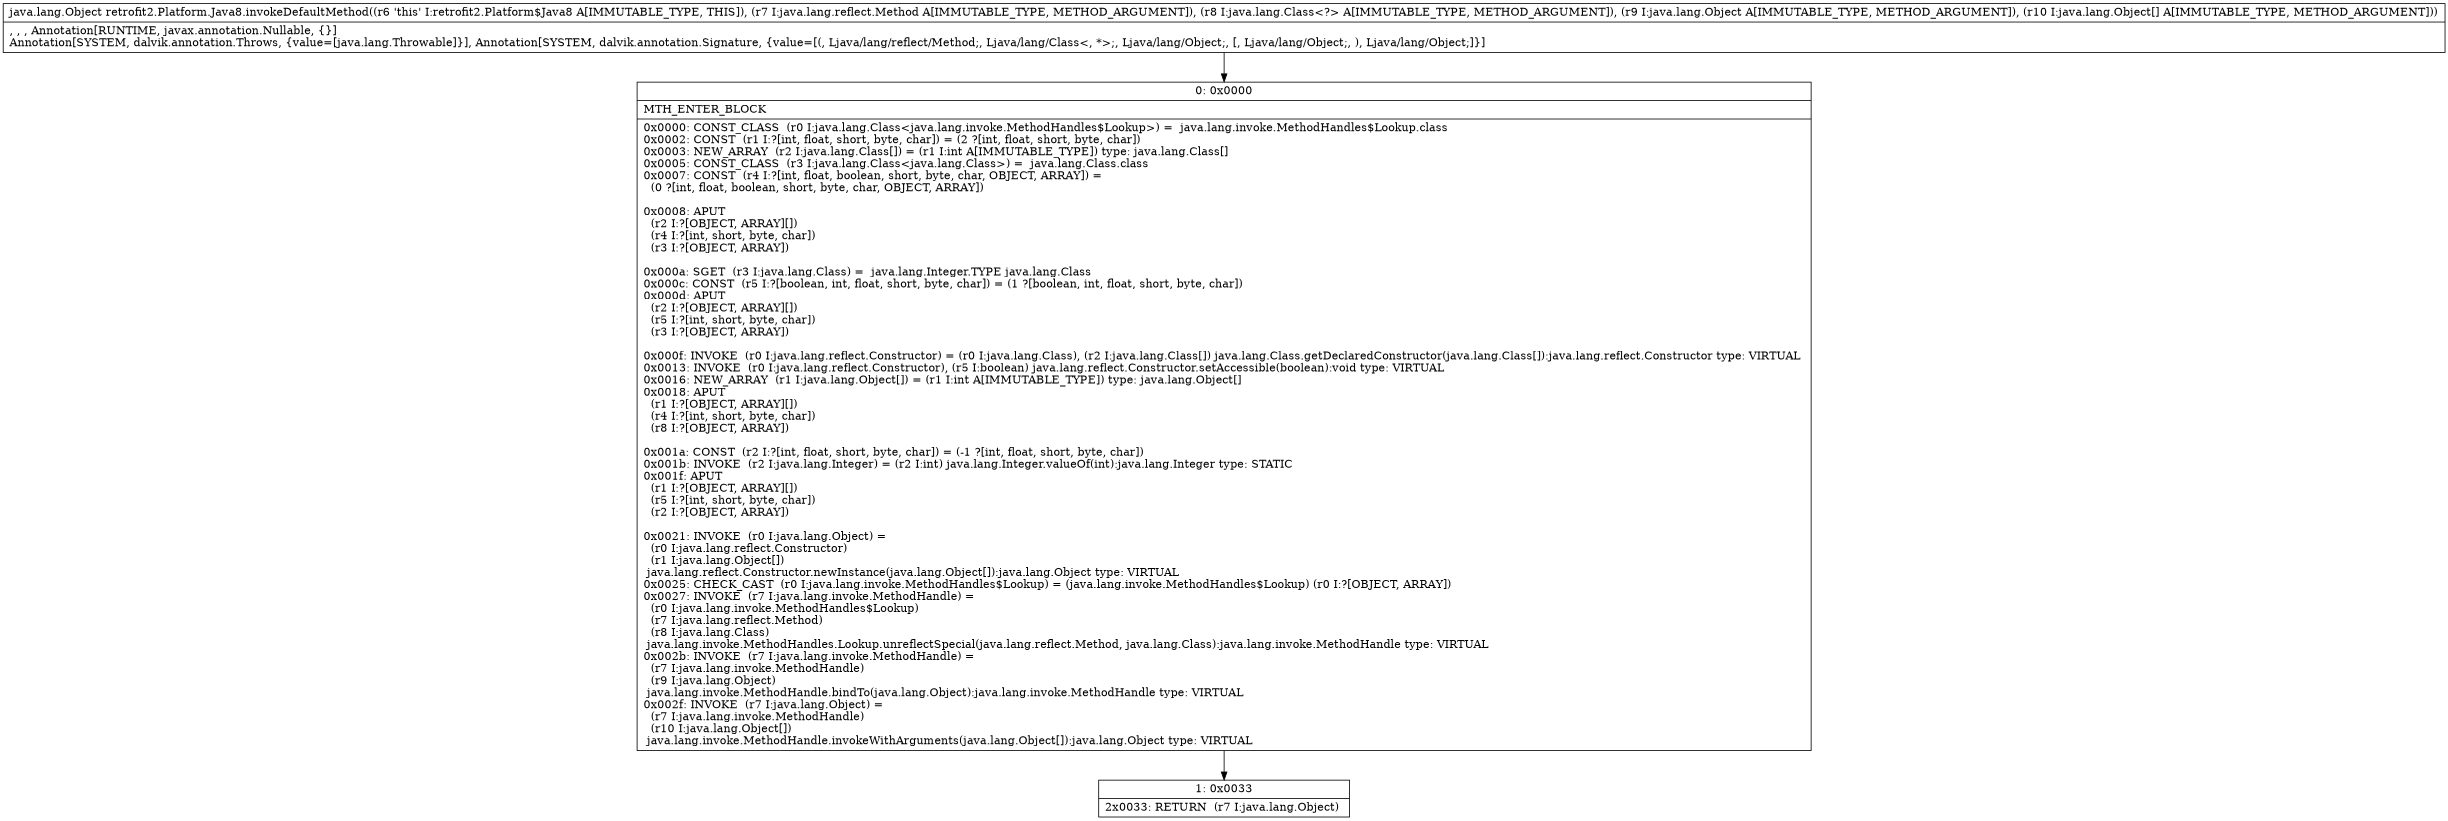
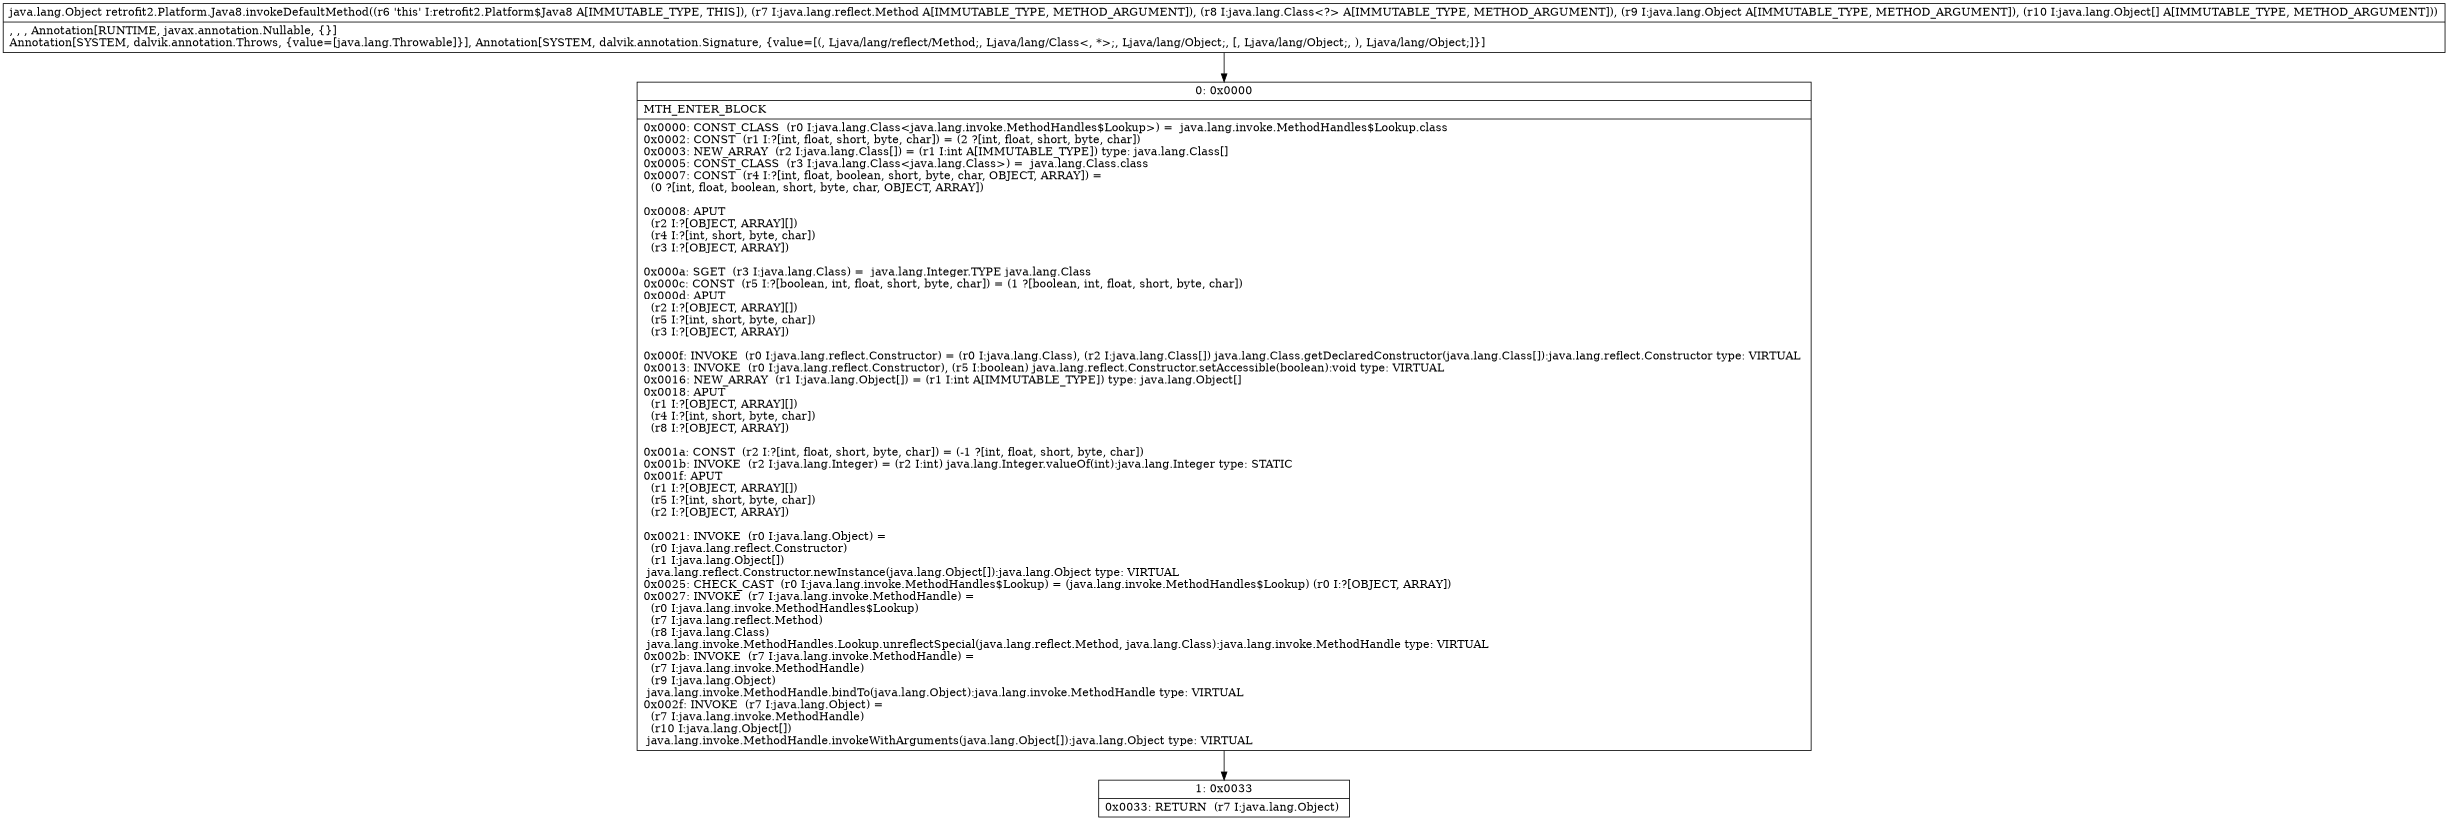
node "1: 0x0033": text "2x0033: RETURN  (r7 I:java.lang.Object)" -> "0x0033: RETURN  (r7 I:java.lang.Object)"
